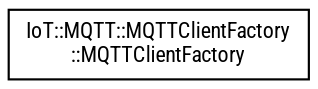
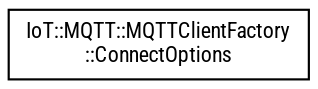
node "IoT::MQTT::MQTTClientFactory ::MQTTClientFactory": label "IoT::MQTT::MQTTClientFactory ::MQTTClientFactory" -> "IoT::MQTT::MQTTClientFactory ::ConnectOptions"
